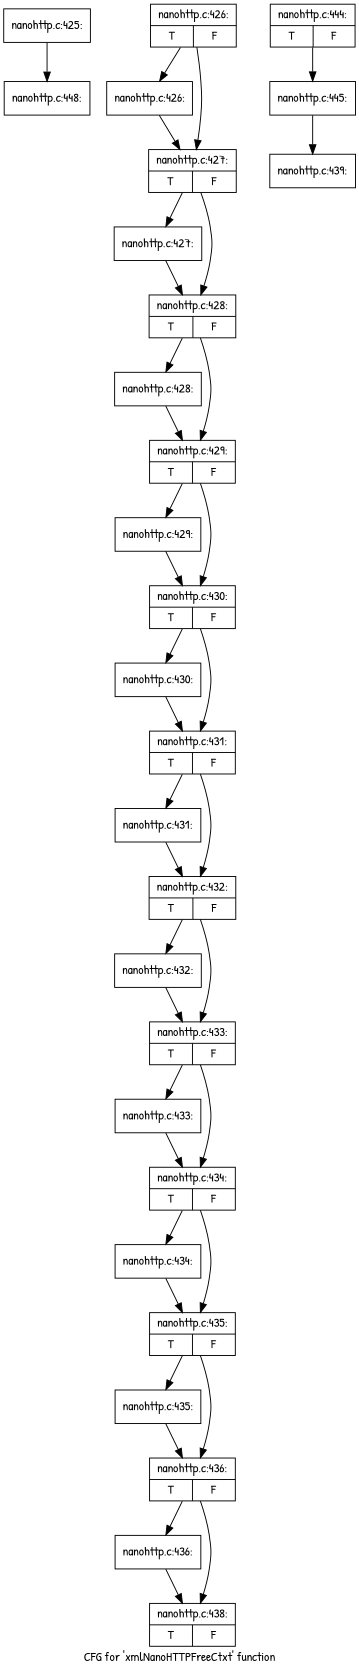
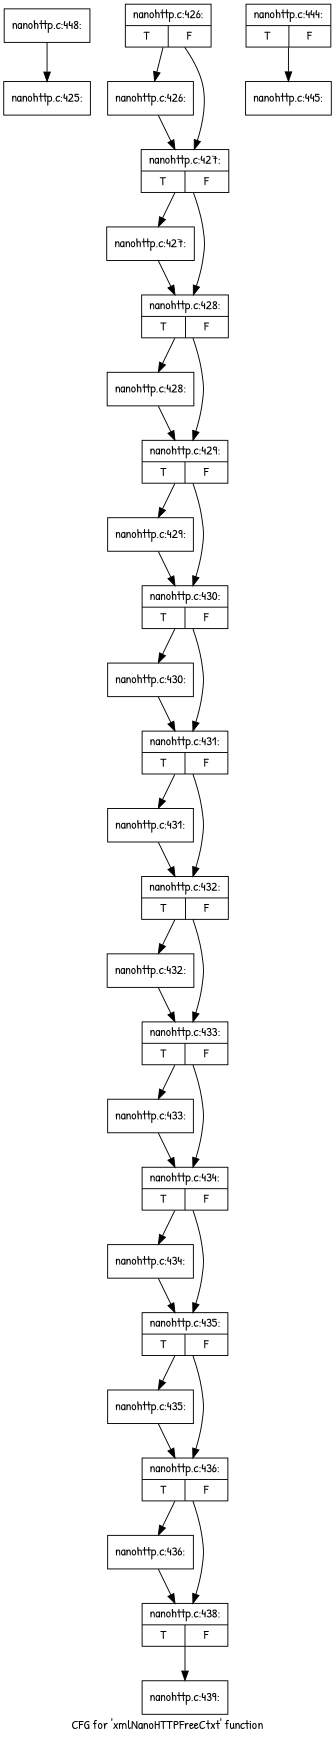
edge "nanohttp.c:425:" -> "nanohttp.c:448:": reversed
edge "nanohttp.c:445:" -> "nanohttp.c:439:": now "nanohttp.c:438:" -> "nanohttp.c:439:"
